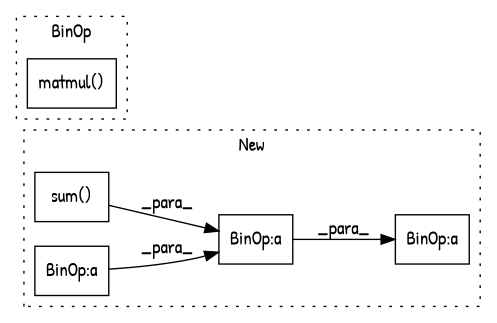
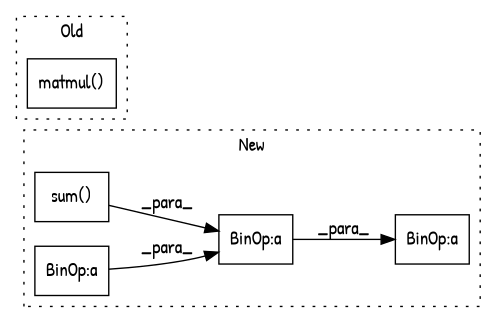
cluster "BinOp": label "BinOp" -> "Old"
